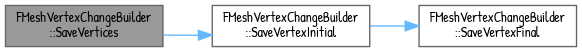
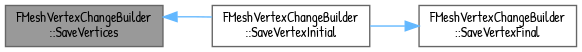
edge "FMeshVertexChangeBuilder ::SaveVertices" -> "FMeshVertexChangeBuilder ::SaveVertexInitial": reversed
